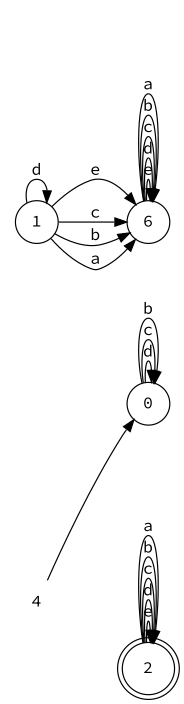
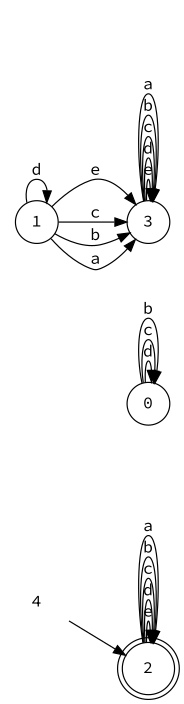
node "6": label "6" -> "3"
edge "4" -> "0": now "4" -> "2"
